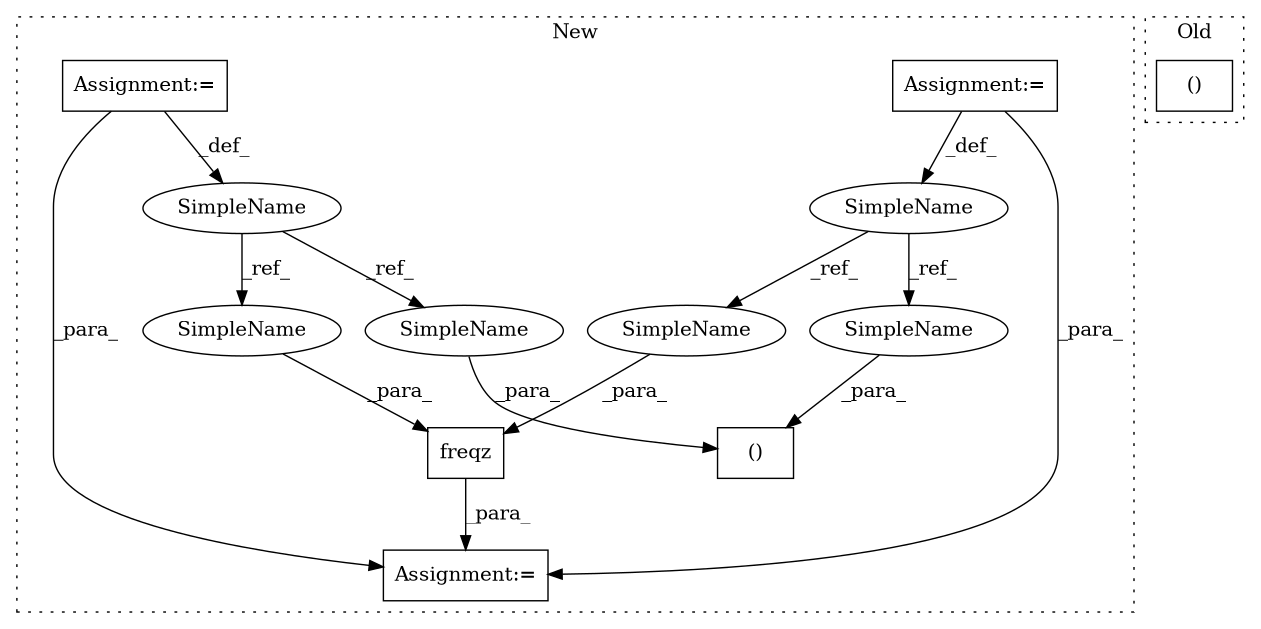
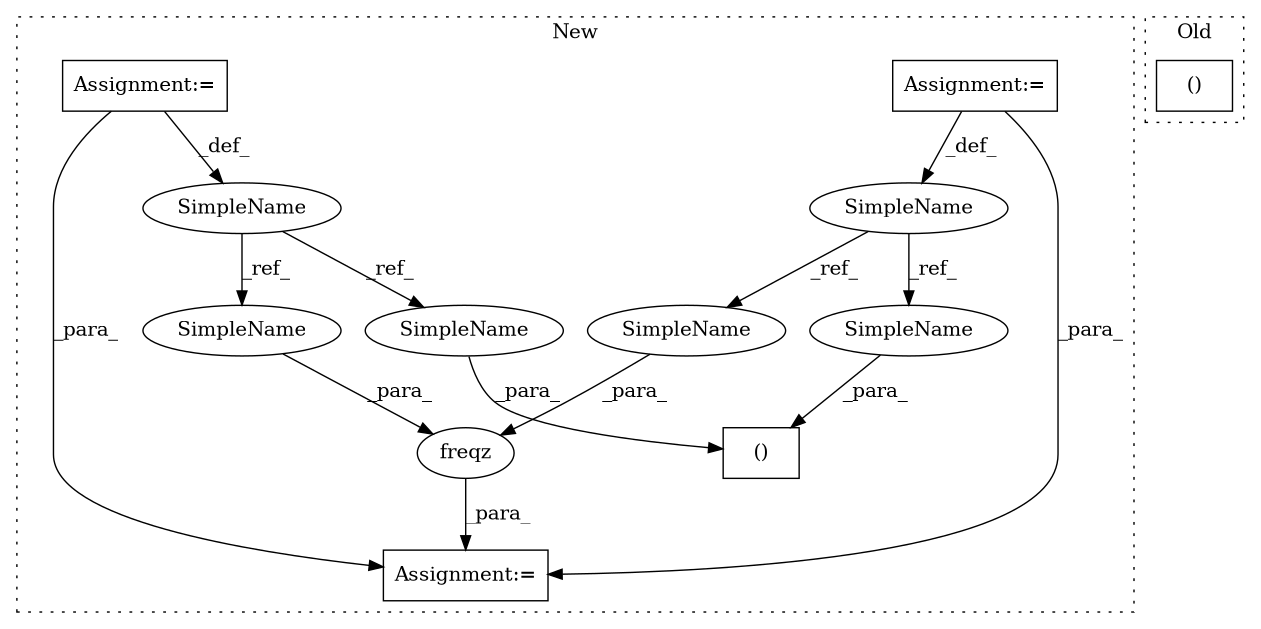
node "freqz": shape box -> ellipse
